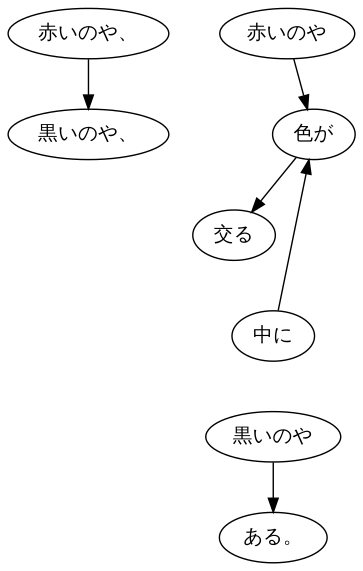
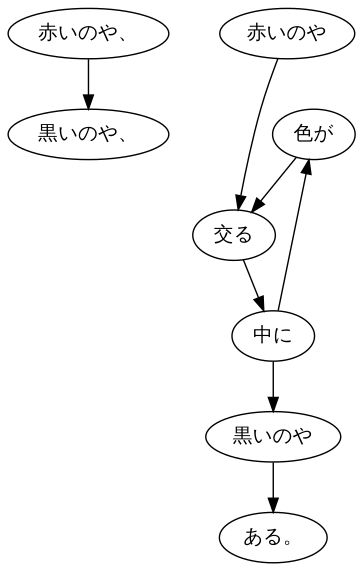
edge "赤いのや" -> "色が": now "赤いのや" -> "交る"
edge "交る" -> "中に": added
edge "中に" -> "黒いのや": added
